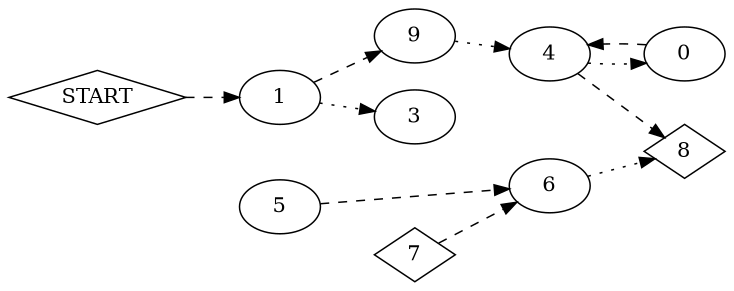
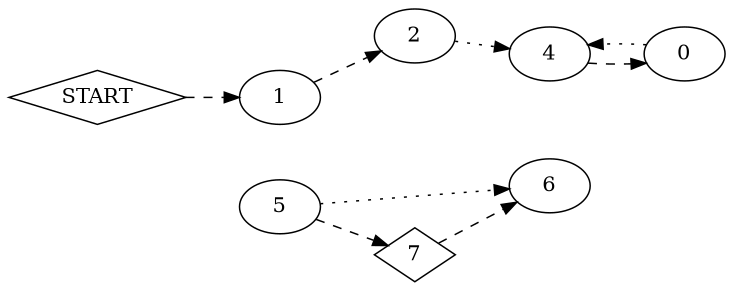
node "9": label "9" -> "2"
edge "0" -> "4": style dashed -> dotted
edge "4" -> "0": style dotted -> dashed
node "3": removed
node "8": removed
edge "5" -> "6": style dashed -> dotted
edge "5" -> "7": added
